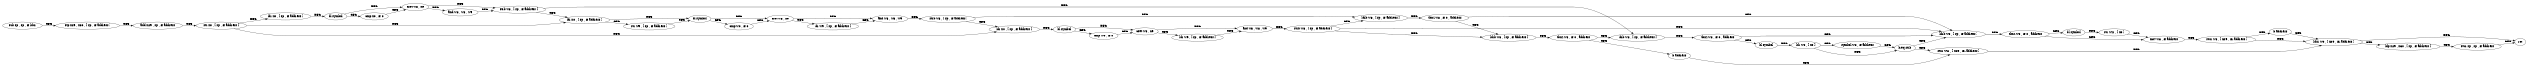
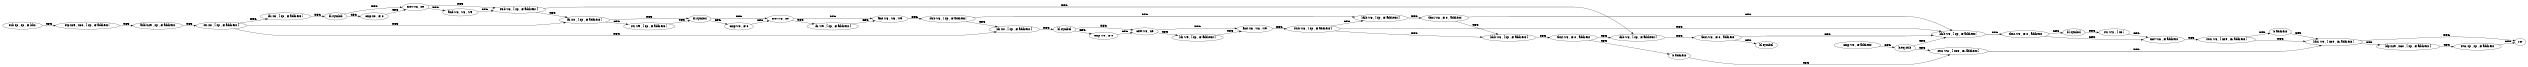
node "ldr w8 , [ x0 ]": removed
node "symbol w8 , # address": label "symbol w8 , # address" -> "cmp w8 , # address"
